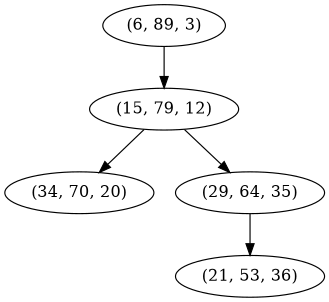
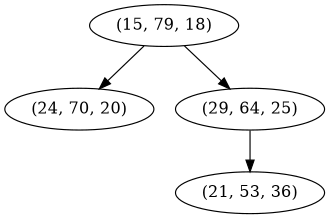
node "(6, 89, 3)": removed
node "(15, 79, 12)": label "(15, 79, 12)" -> "(15, 79, 18)"
node "(34, 70, 20)": label "(34, 70, 20)" -> "(24, 70, 20)"
node "(29, 64, 35)": label "(29, 64, 35)" -> "(29, 64, 25)"
